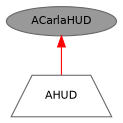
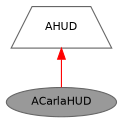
edge "AHUD" -> "ACarlaHUD": reversed
